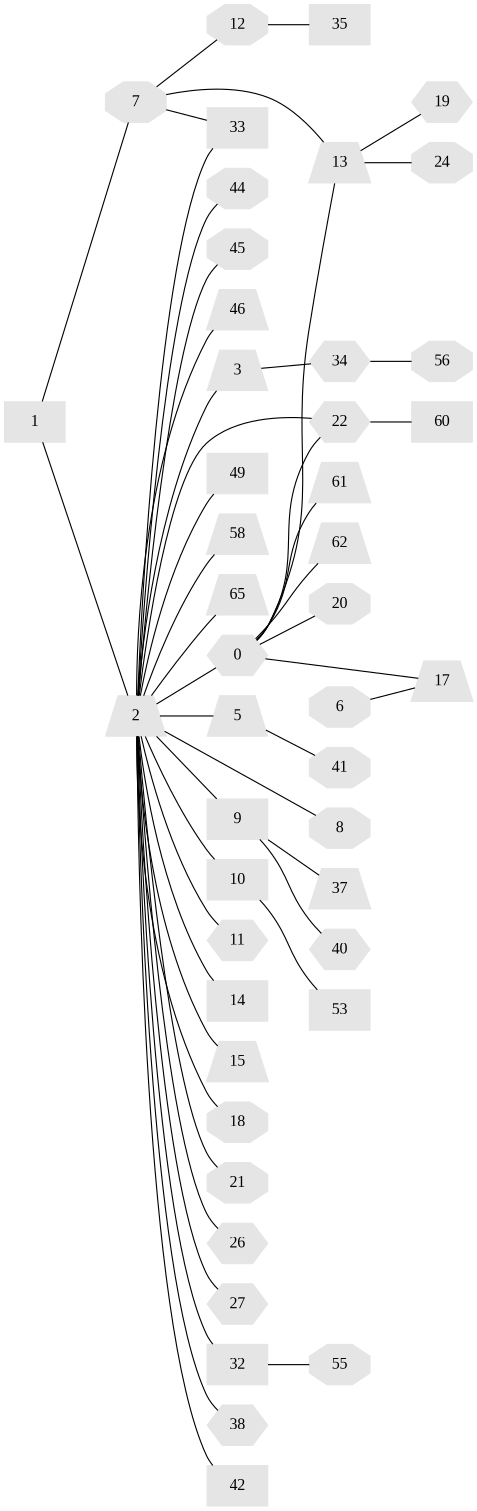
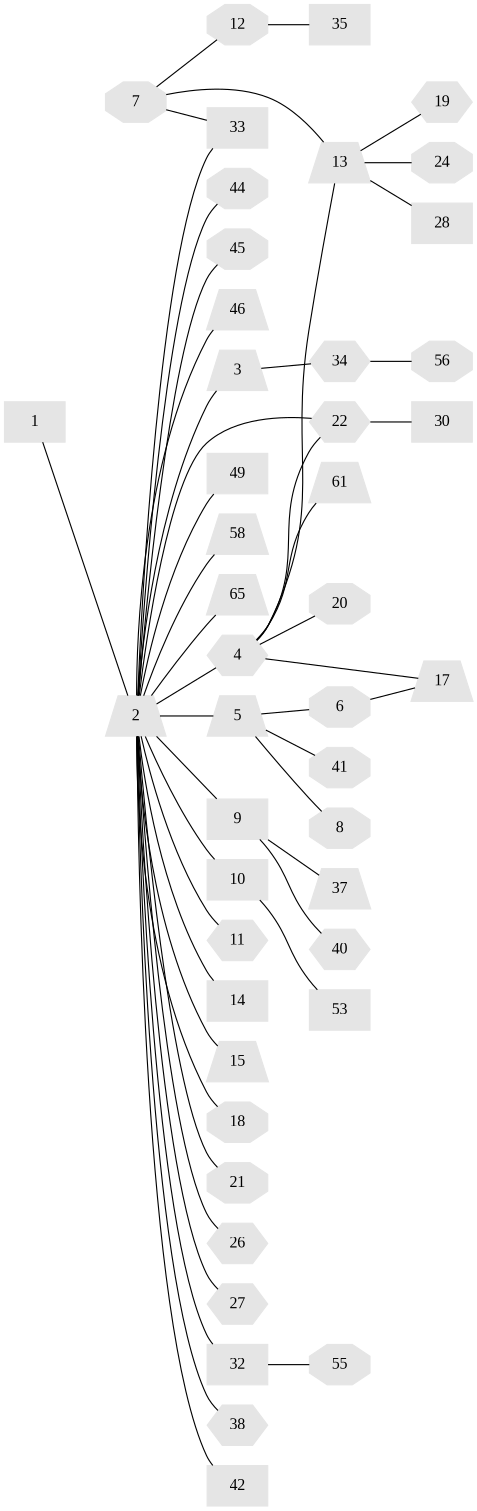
node "28": added
edge "7" -- "1": removed
node "60": label "60" -> "30"
node "62": removed
node "0": label "0" -> "4"
edge "6" -- "5": added
edge "2" -- "8": now "5" -- "8"
